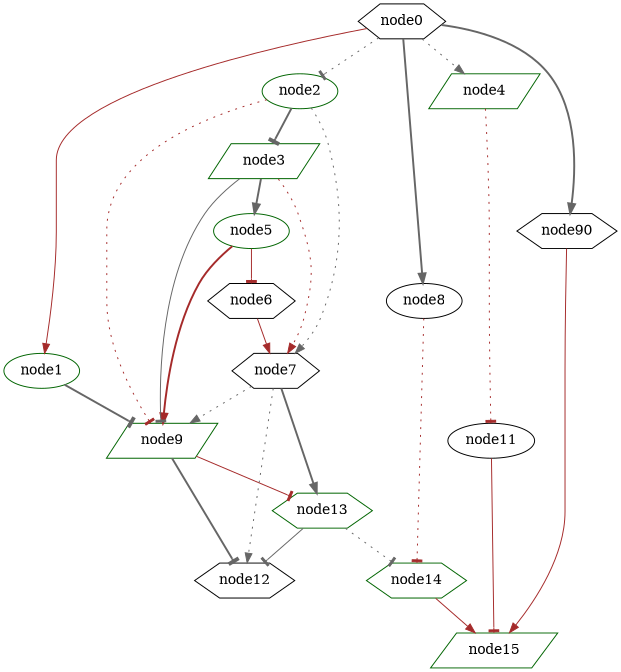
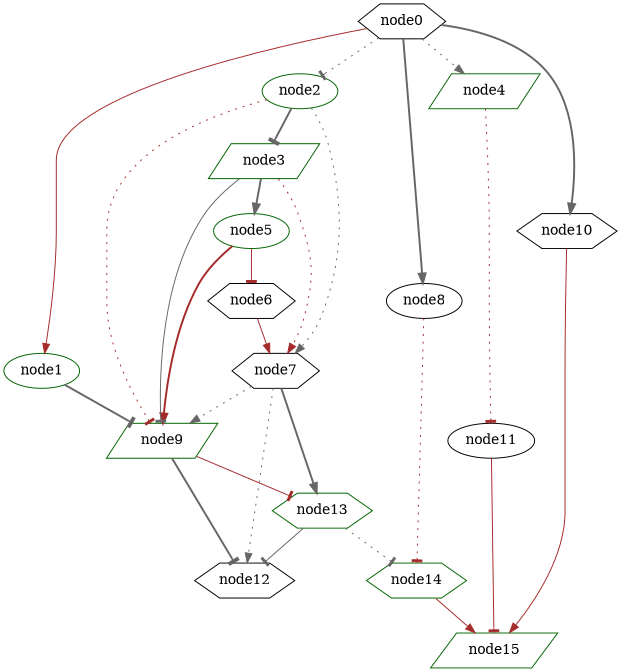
node "node90": label "node90" -> "node10"
